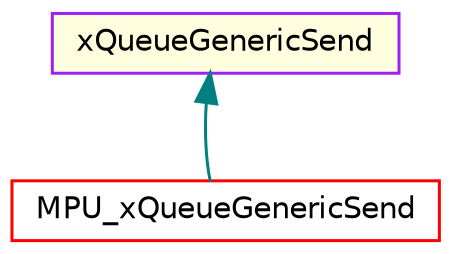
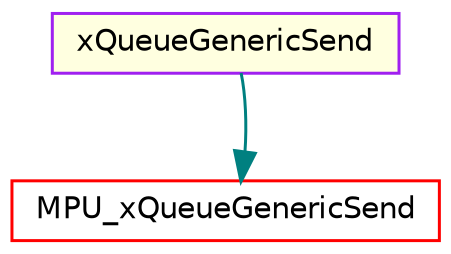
edge "MPU_xQueueGenericSend" -> "xQueueGenericSend": reversed
